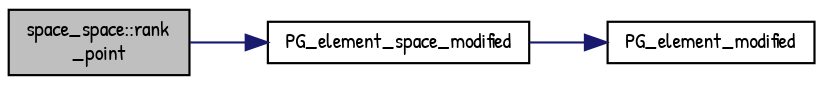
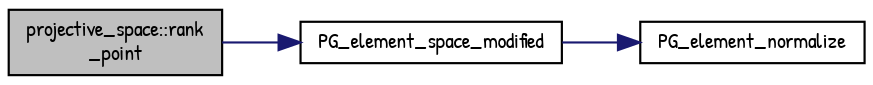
node "space_space::rank _point": label "space_space::rank _point" -> "projective_space::rank _point"
node "PG_element_modified": label "PG_element_modified" -> "PG_element_normalize"
